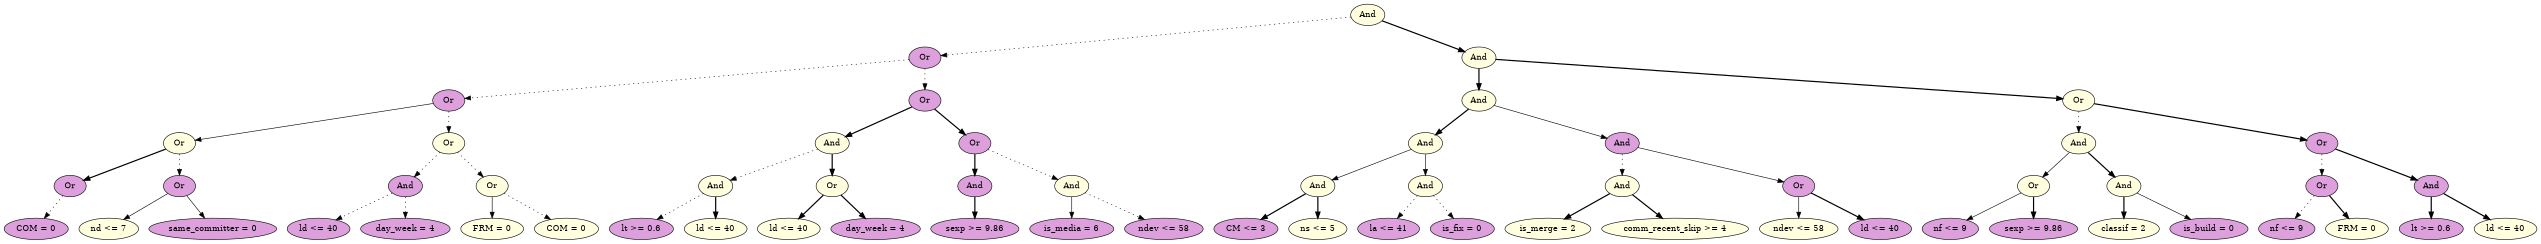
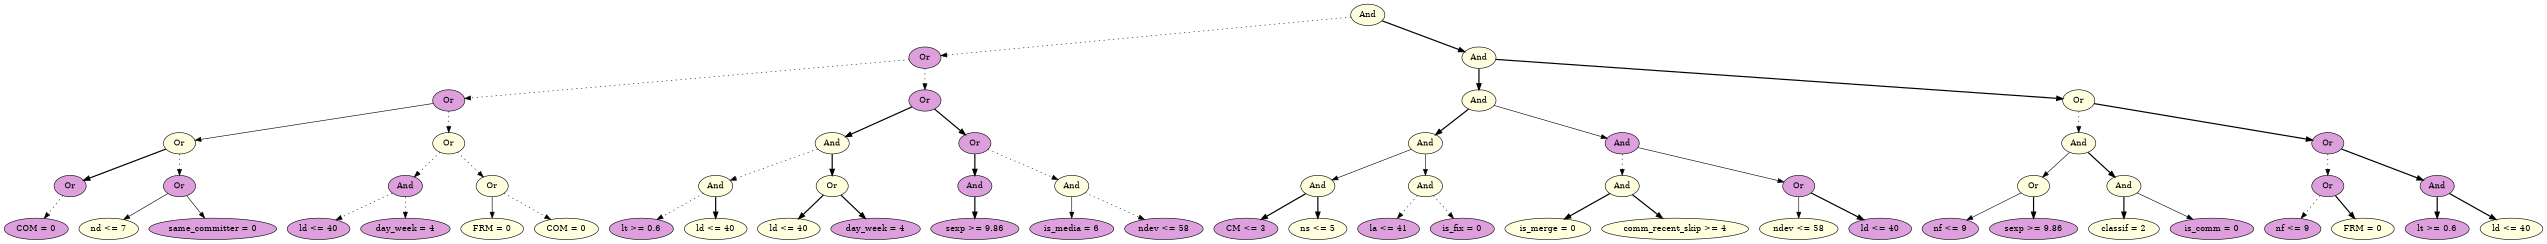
node "is_merge = 2": label "is_merge = 2" -> "is_merge = 0"
node "is_build = 0": label "is_build = 0" -> "is_comm = 0"
